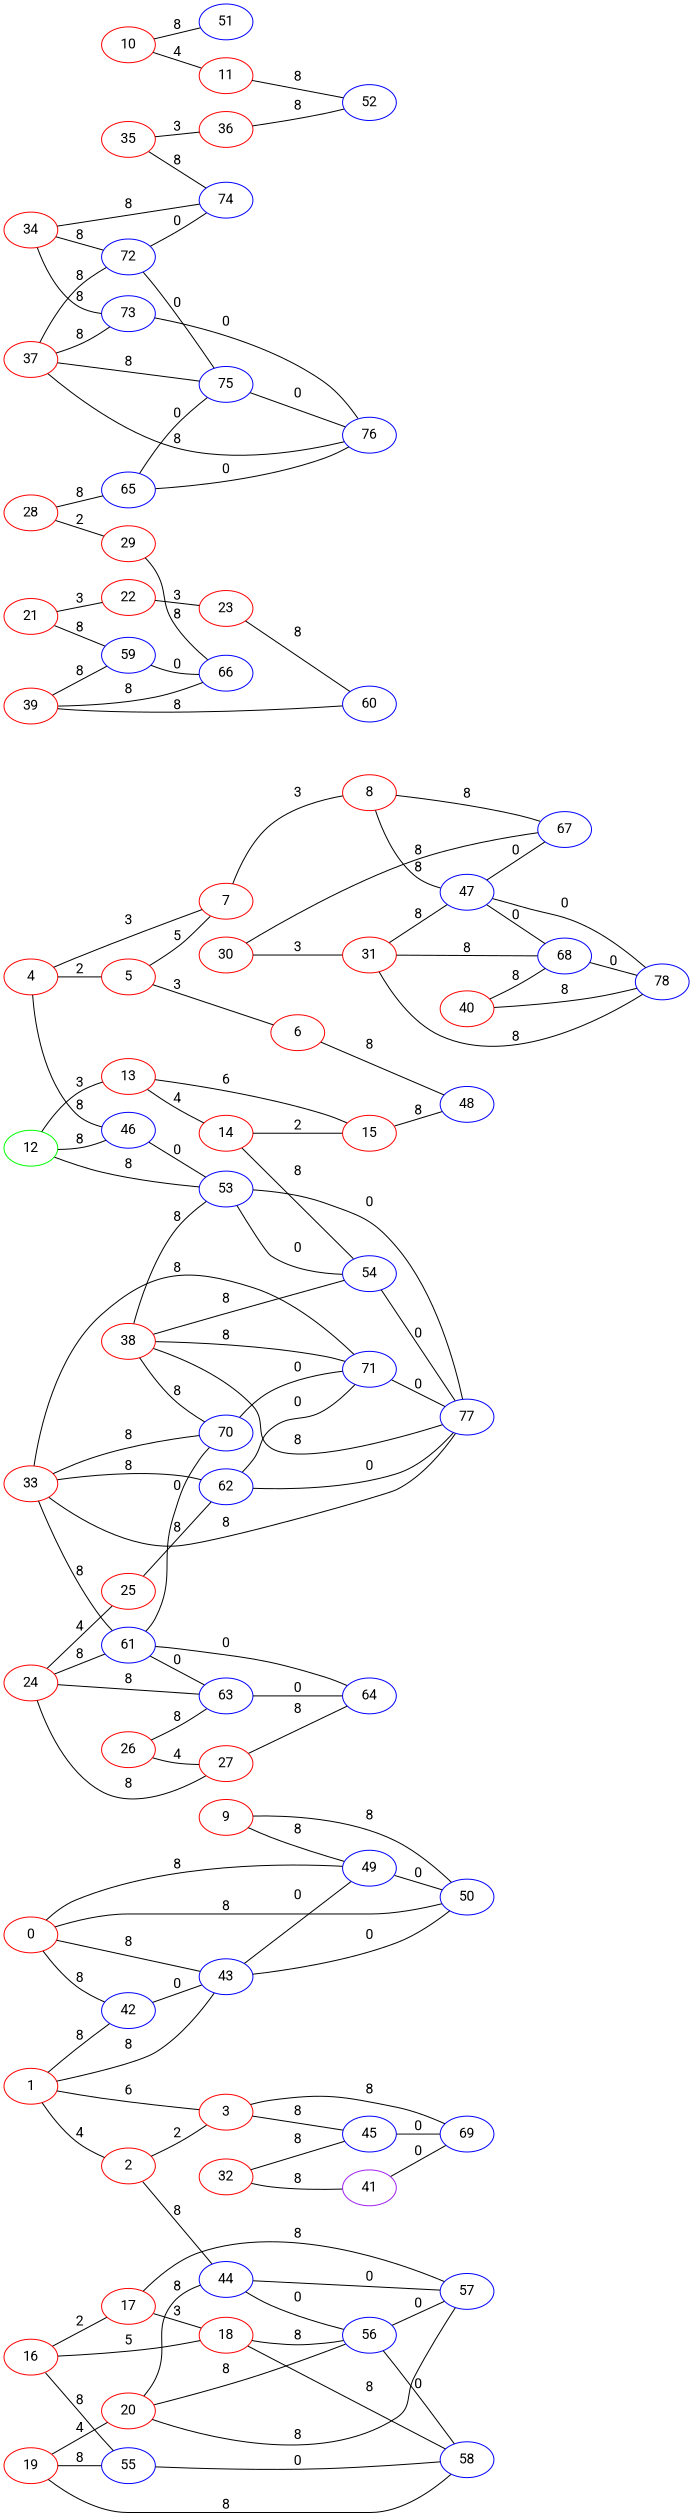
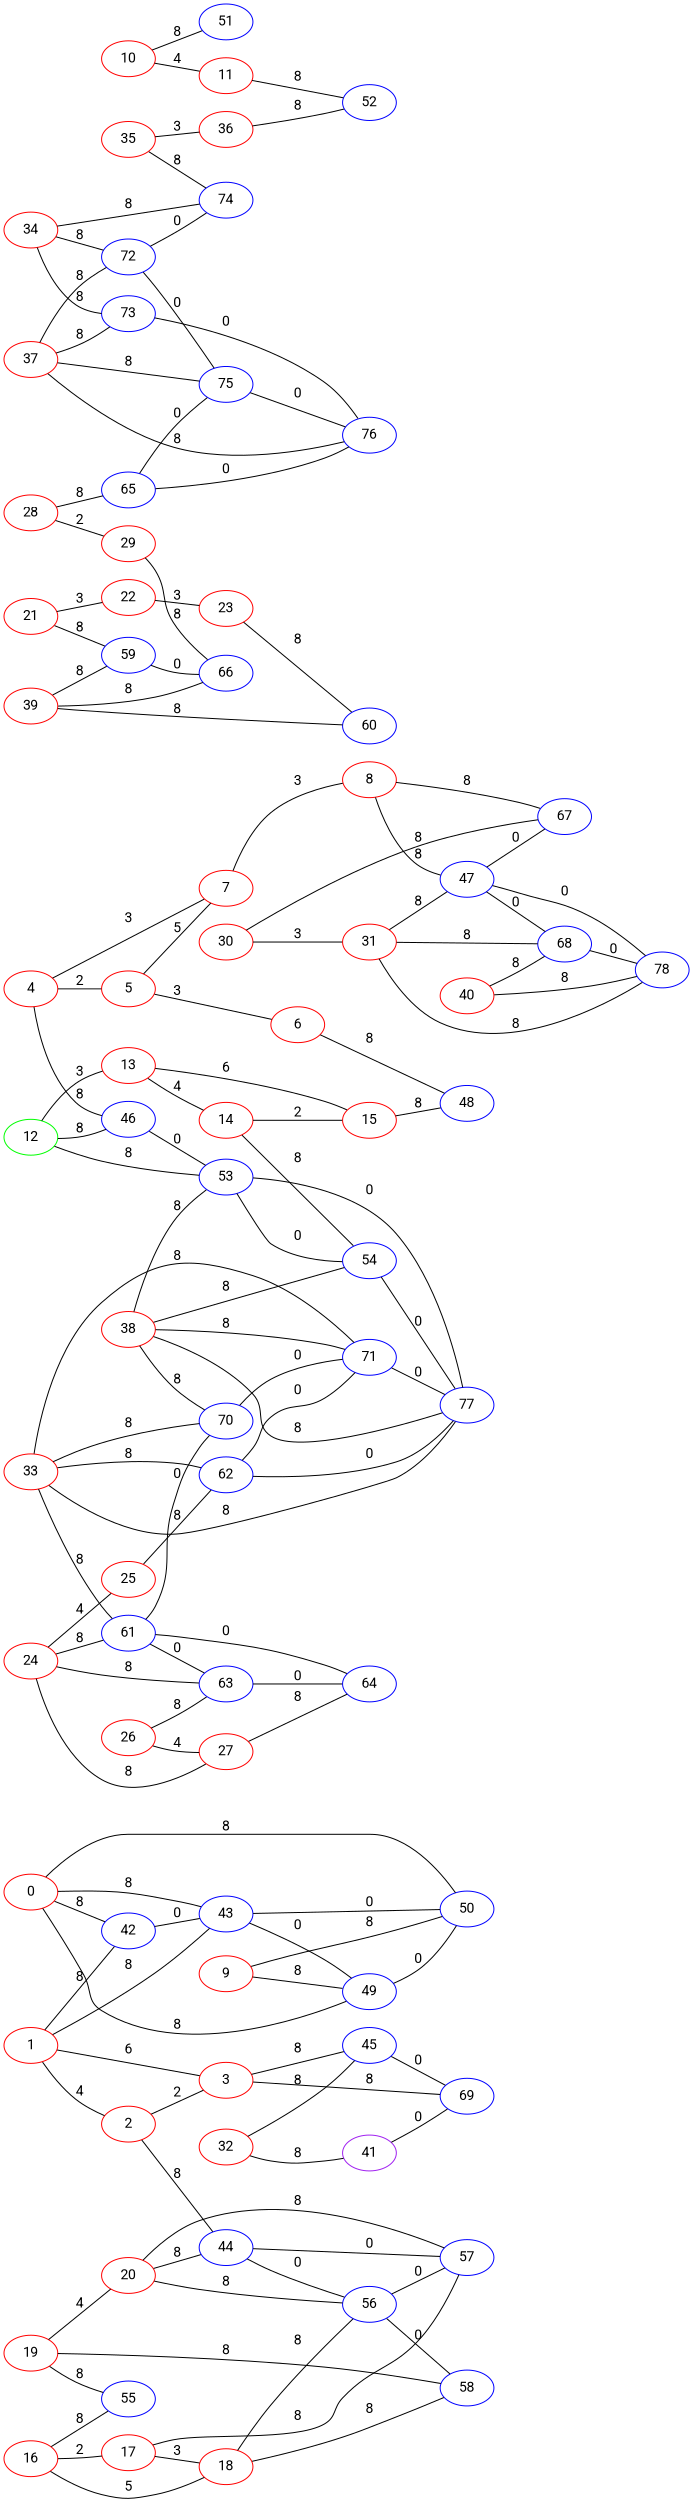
edge "58" -- "55": removed, label "0"
